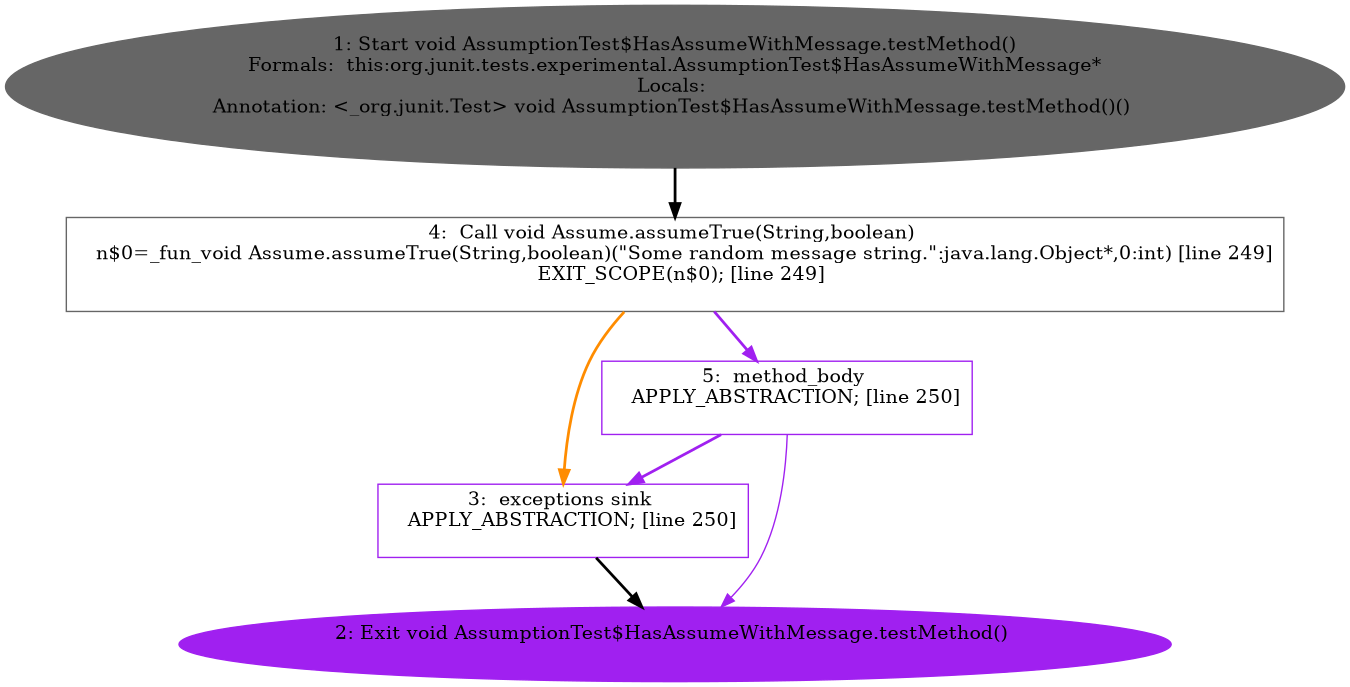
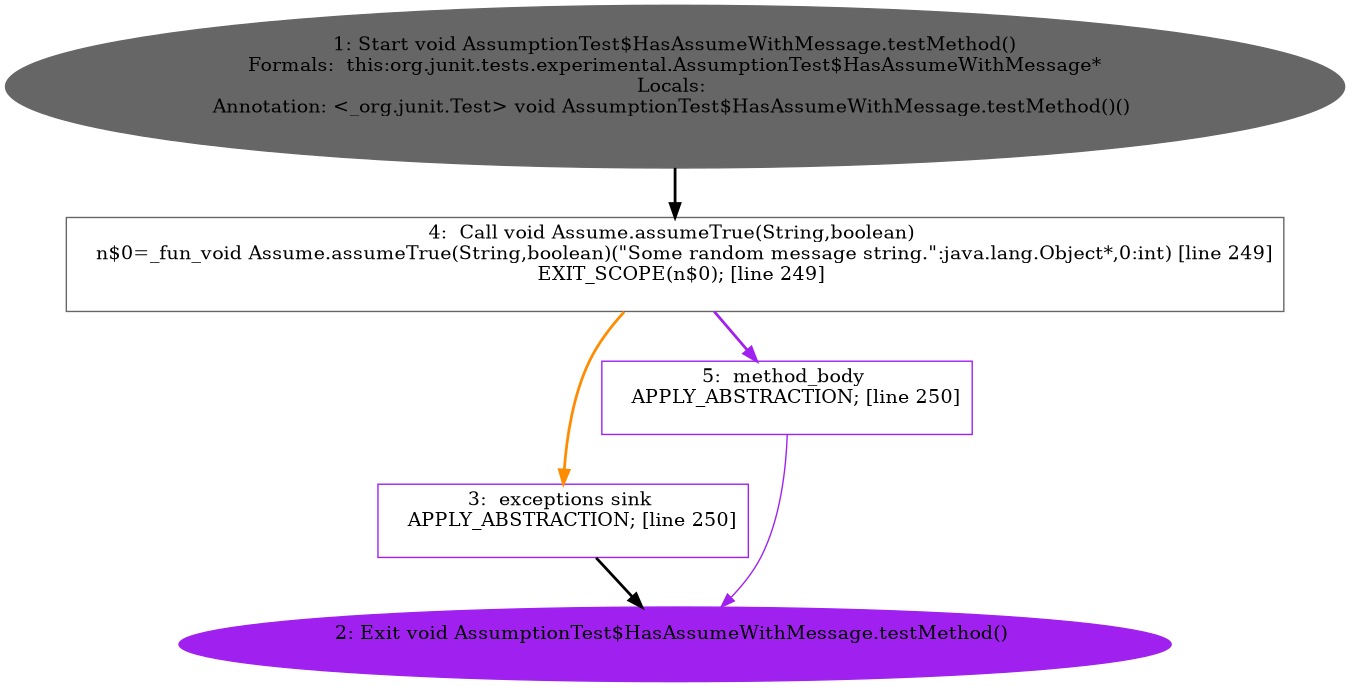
edge "5:  method_body APPLY_ABSTRACTION; [line 250]" -> "3:  exceptions sink APPLY_ABSTRACTION; [line 250]": removed
